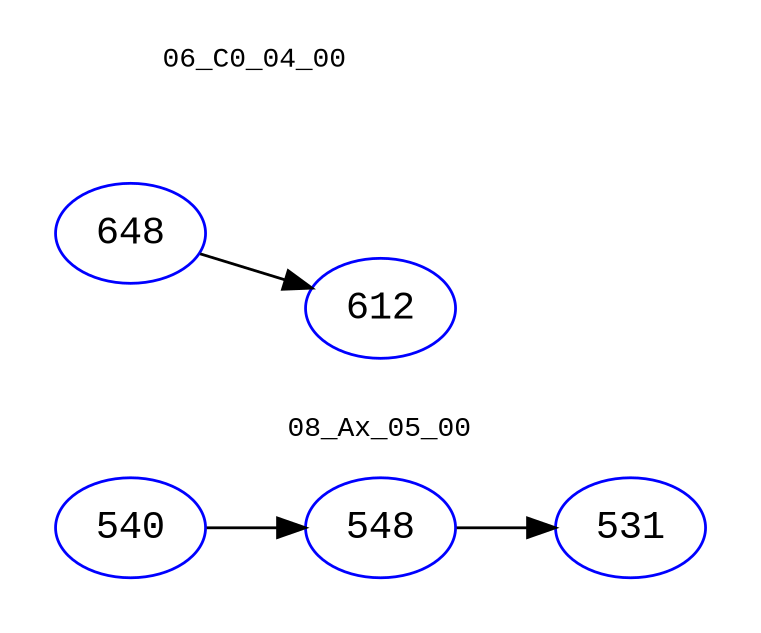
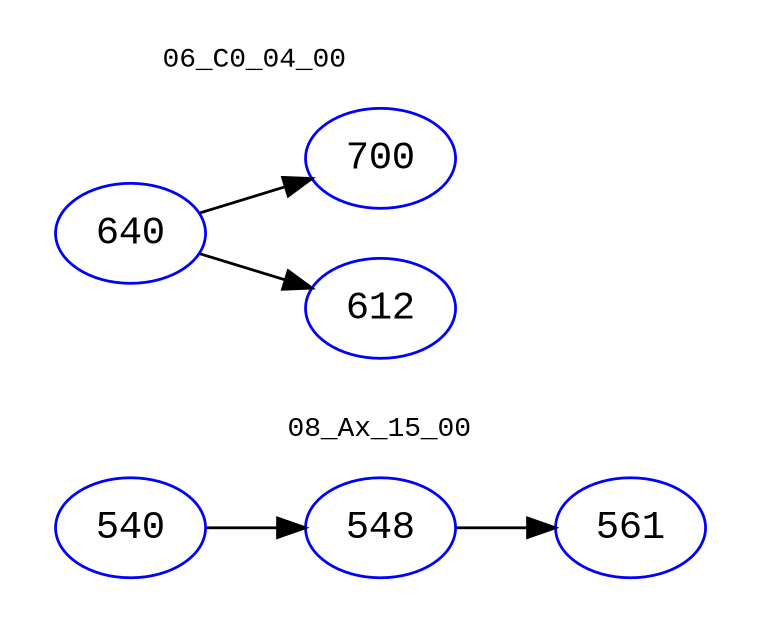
node "700": added
node "648": label "648" -> "640"
cluster "08_Ax_05_00": label "08_Ax_05_00" -> "08_Ax_15_00"
node "531": label "531" -> "561"
